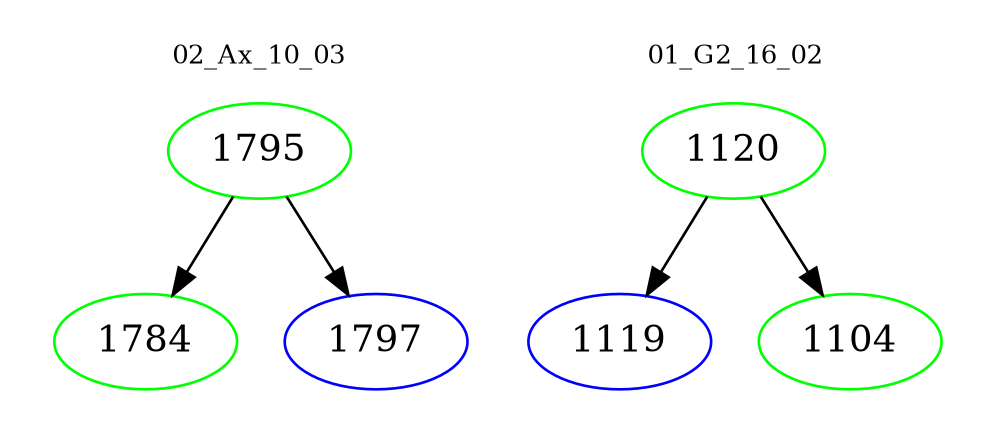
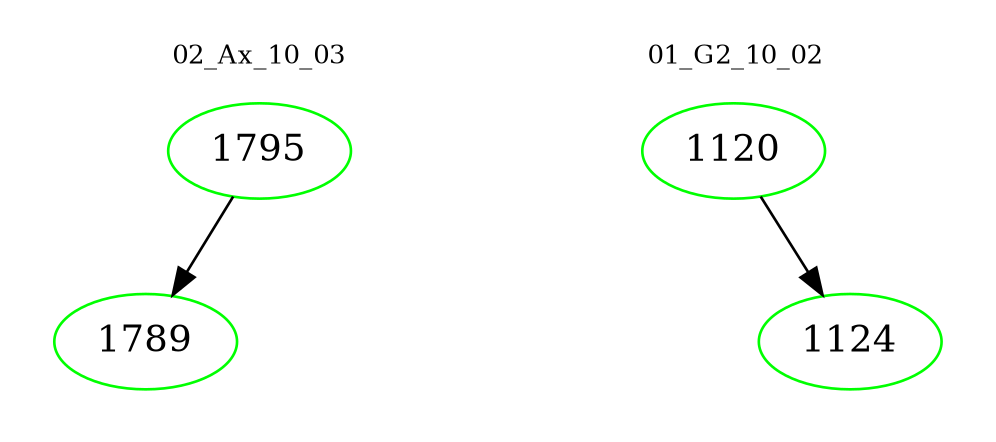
cluster "01_G2_16_02": label "01_G2_16_02" -> "01_G2_10_02"
node "1784": label "1784" -> "1789"
node "1797": removed
node "1119": removed
node "1104": label "1104" -> "1124"
